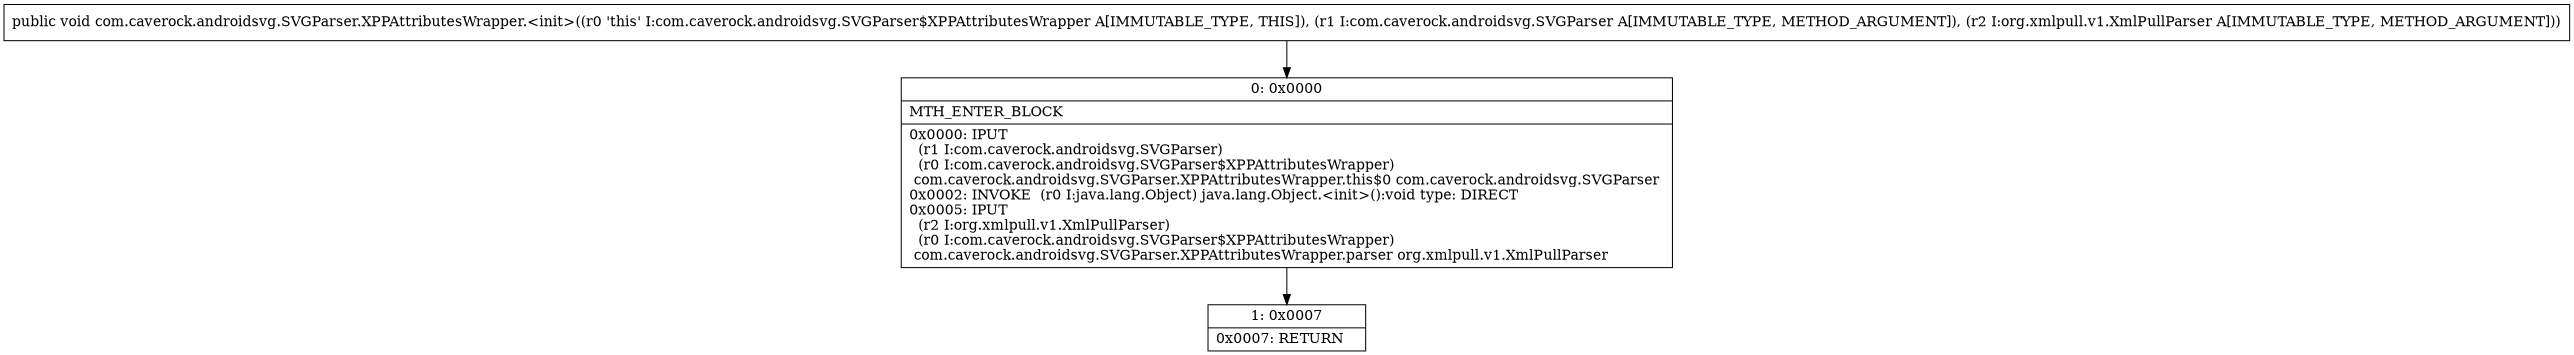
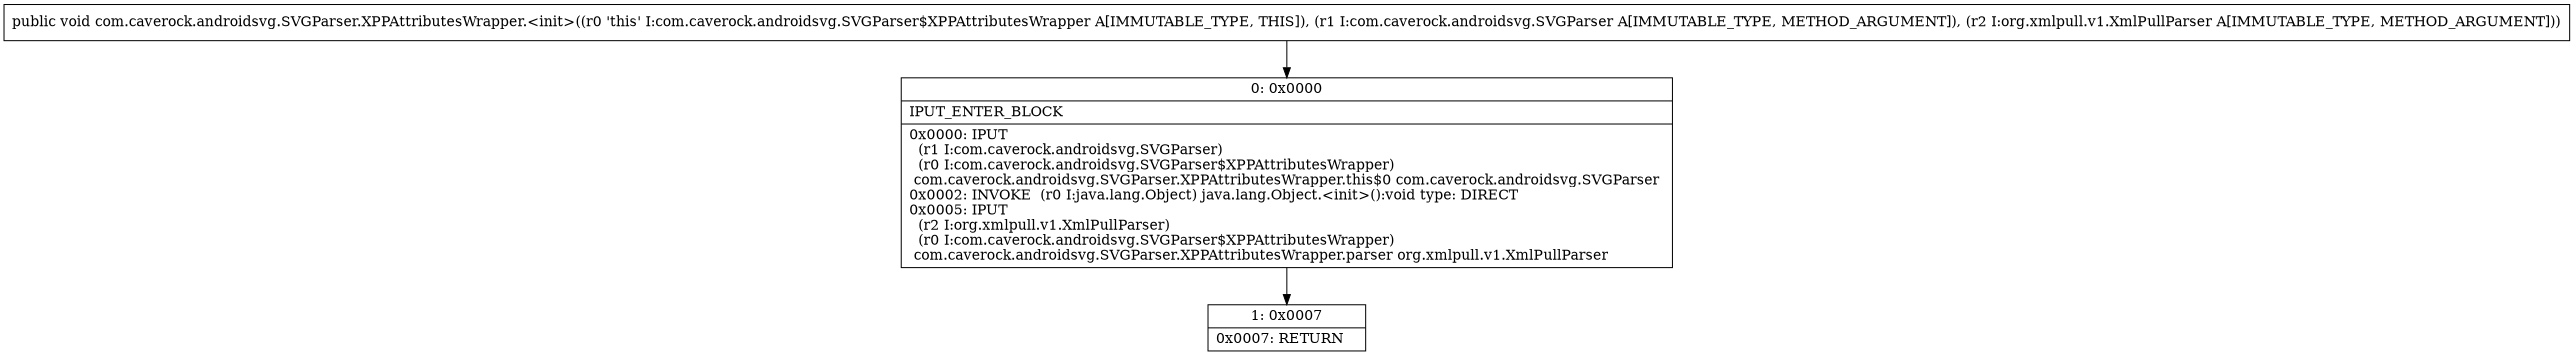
node "0: 0x0000": text "MTH_ENTER_BLOCK" -> "IPUT_ENTER_BLOCK"
